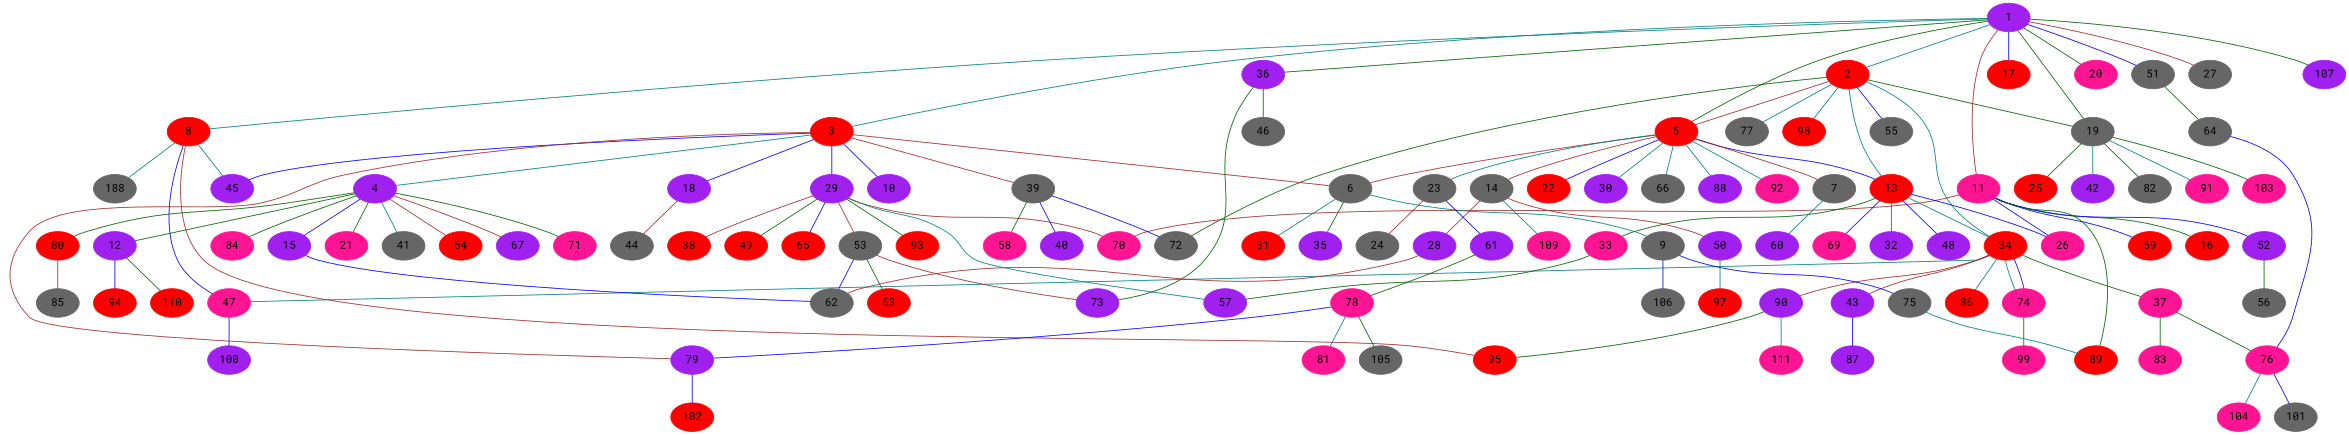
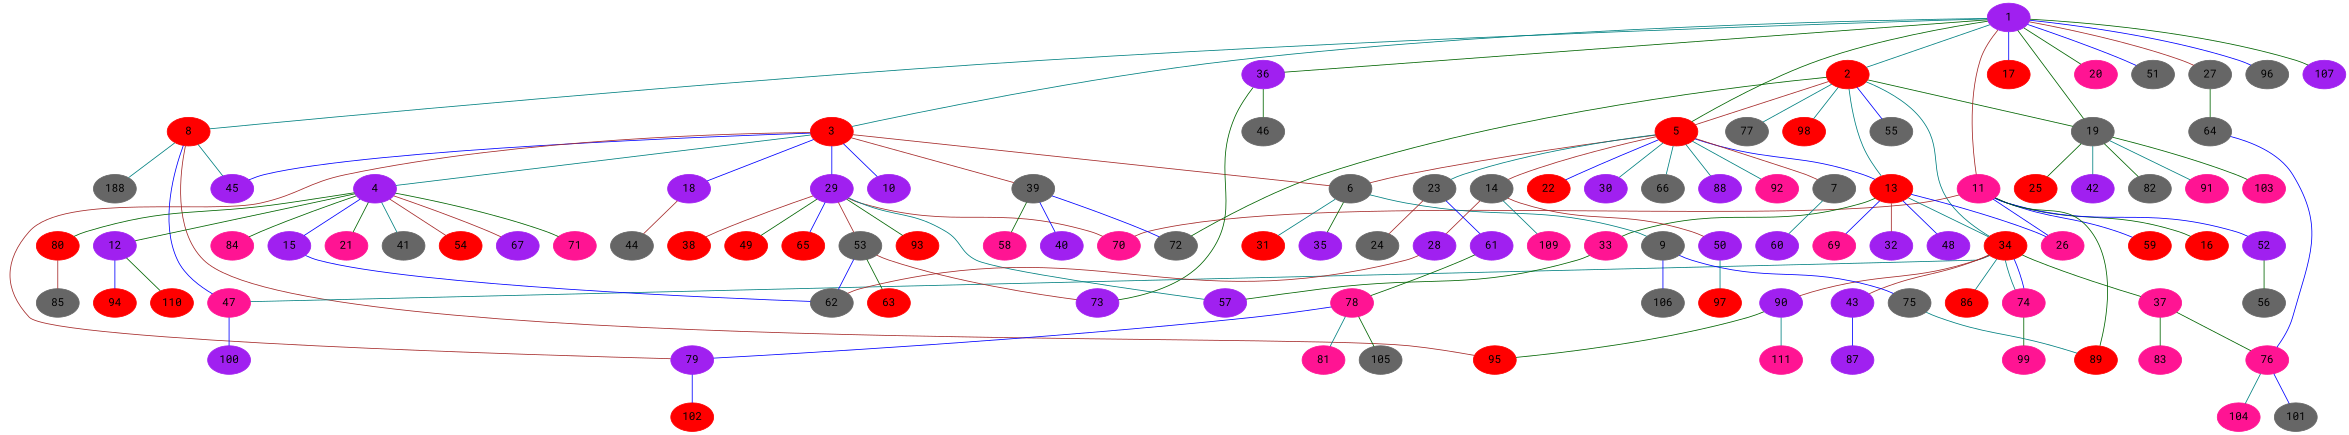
node "96": added
edge "51" -- "64": now "27" -- "64"
